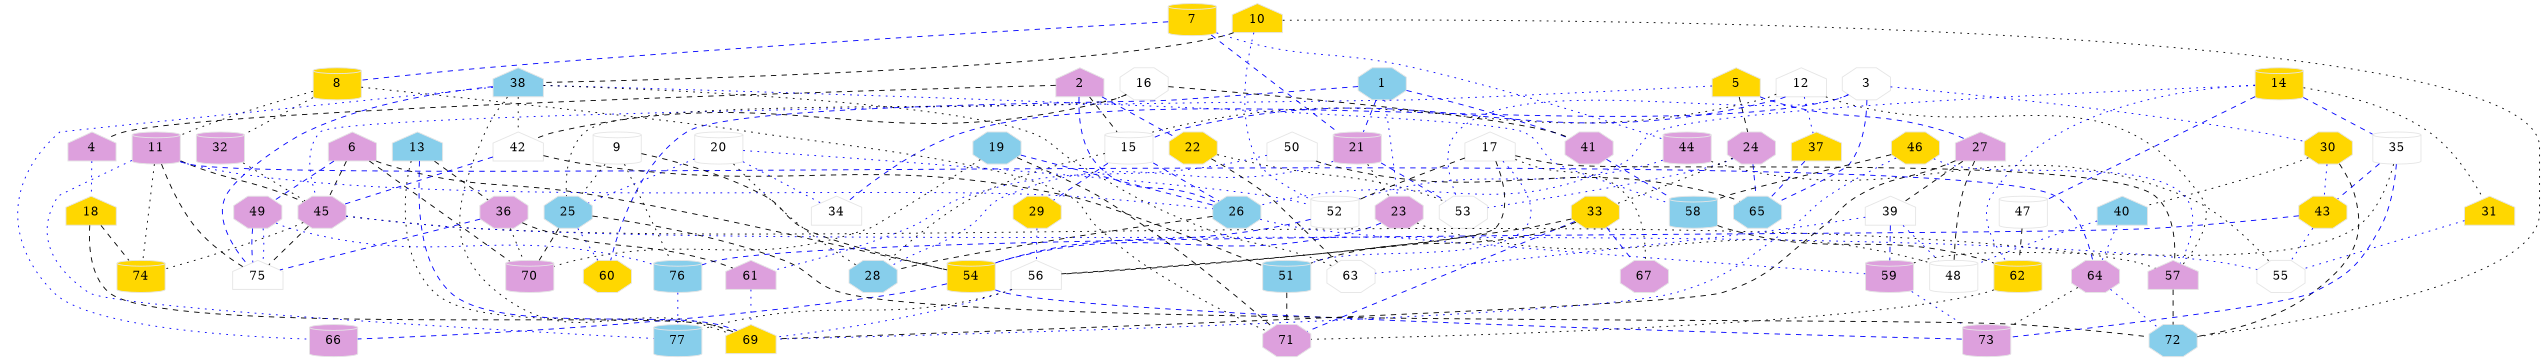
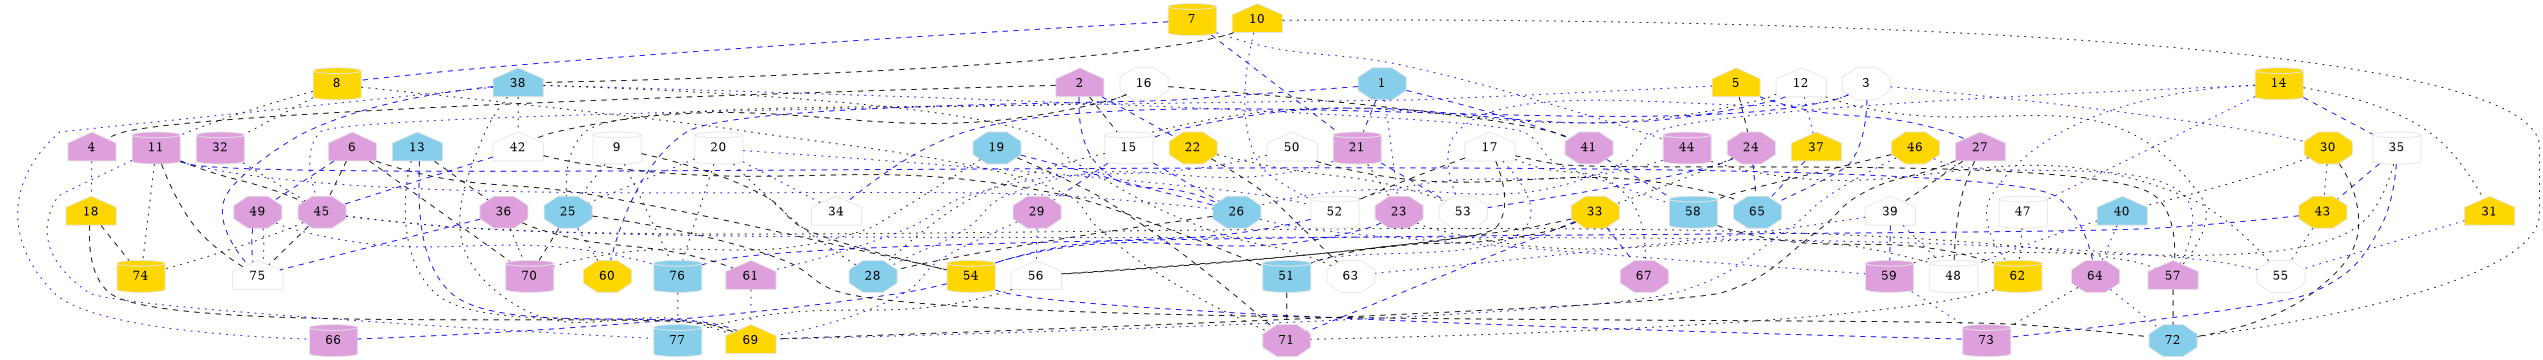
edge "14" -- "47": style dashed -> dotted
edge "24" -- "53": style dotted -> dashed
edge "20" -- "76": added
node "29": fillcolor gold -> plum
edge "47" -- "62": style dashed -> dotted
edge "56" -- "69": now "29" -- "69"
